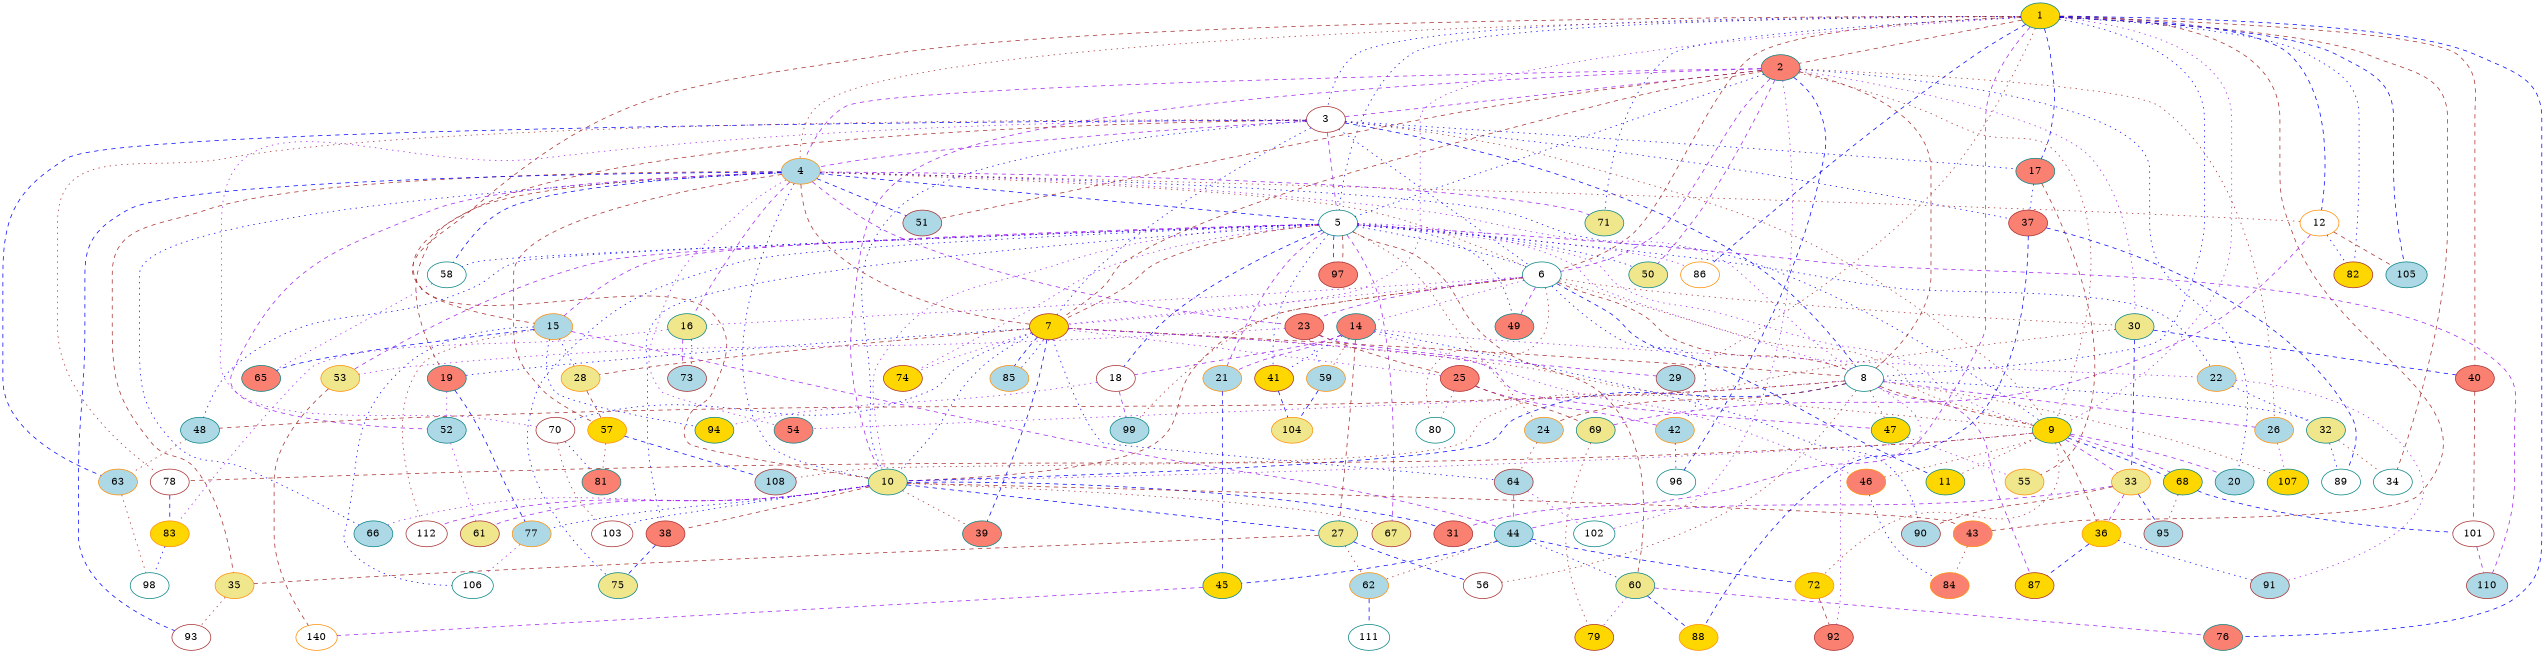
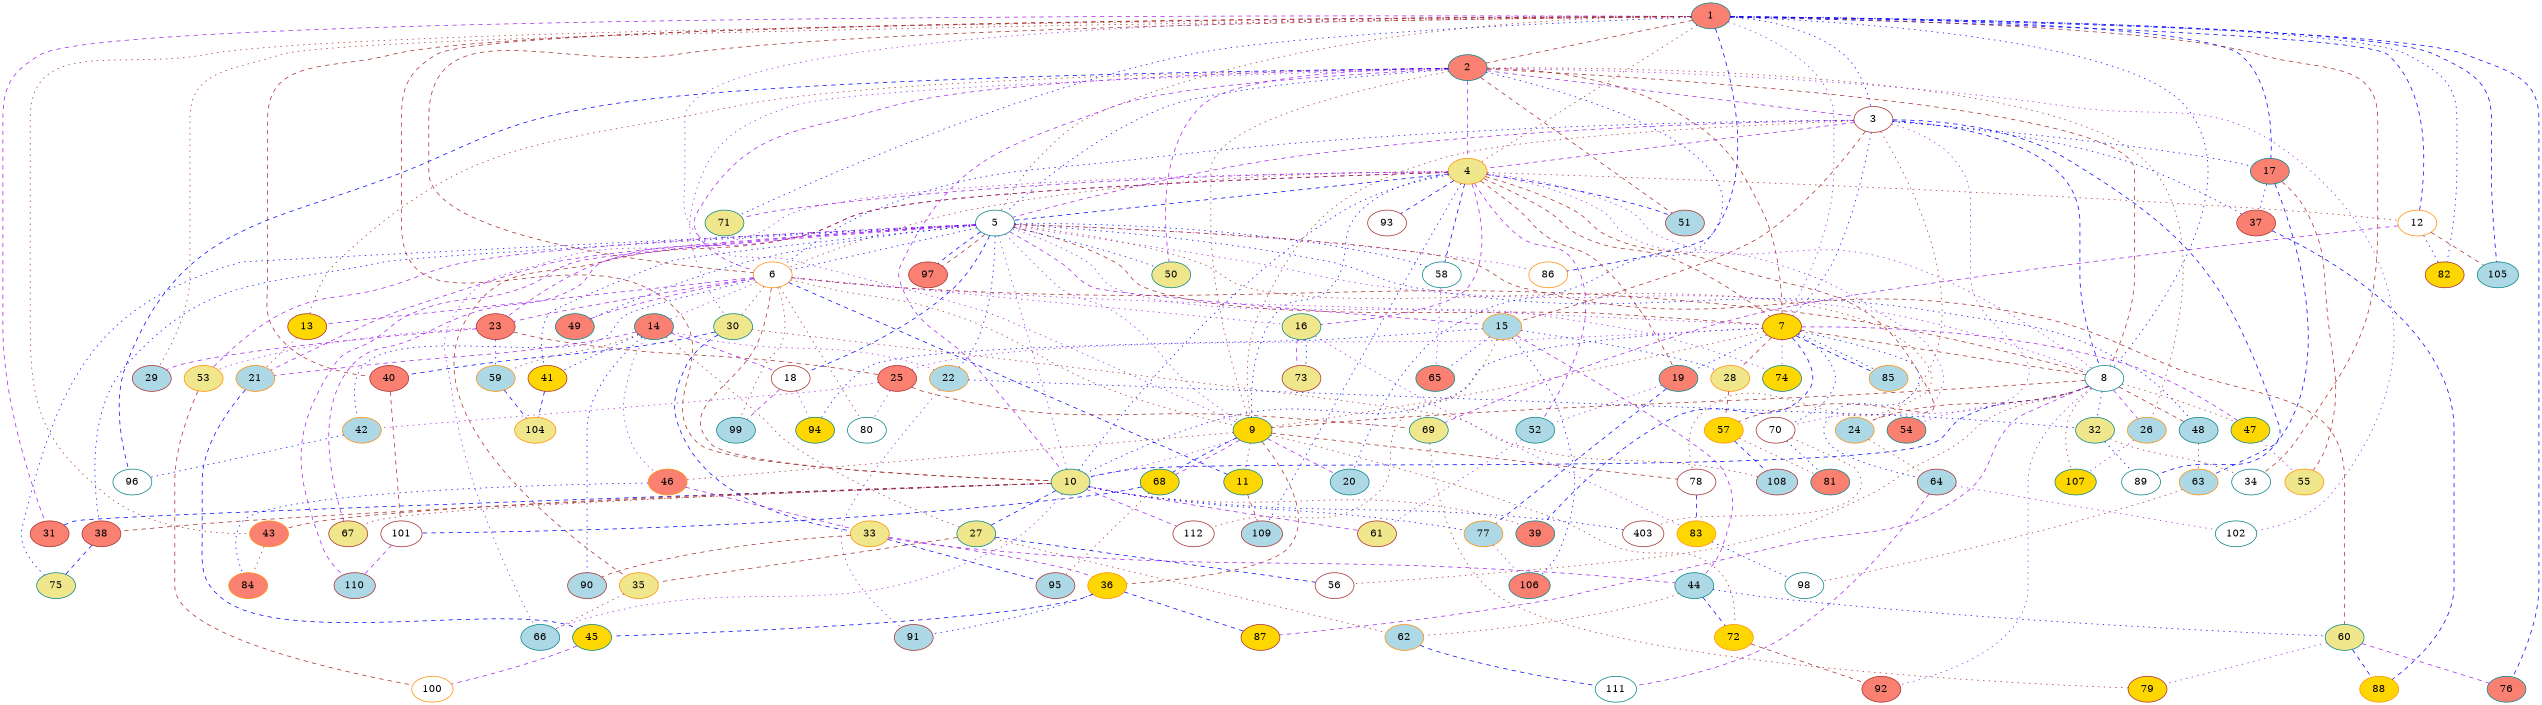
node "1": fillcolor gold -> salmon
edge "1" -- "5": color blue -> brown
edge "3" -- "10": removed
node "4": fillcolor lightblue -> khaki
edge "4" -- "66": color blue -> purple
node "6": color teal -> darkorange
edge "37" -- "89": now "17" -- "89"
node "13": added
edge "15" -- "65": style dashed -> dotted
edge "1" -- "43": style dashed -> dotted
node "73": fillcolor lightblue -> khaki
node "74": color brown -> teal
edge "25" -- "42": style dashed -> dotted
edge "14" -- "27": style dashed -> dotted
edge "9" -- "33": now "46" -- "33"
edge "64" -- "44": now "64" -- "111"
node "103": label "103" -> "403"
node "109": added
edge "44" -- "45": now "36" -- "45"
node "106": fillcolor white -> salmon
edge "35" -- "93": now "35" -- "66"
node "140": label "140" -> "100"
